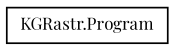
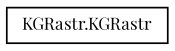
node "KGRastr.Program": label "KGRastr.Program" -> "KGRastr.KGRastr"
